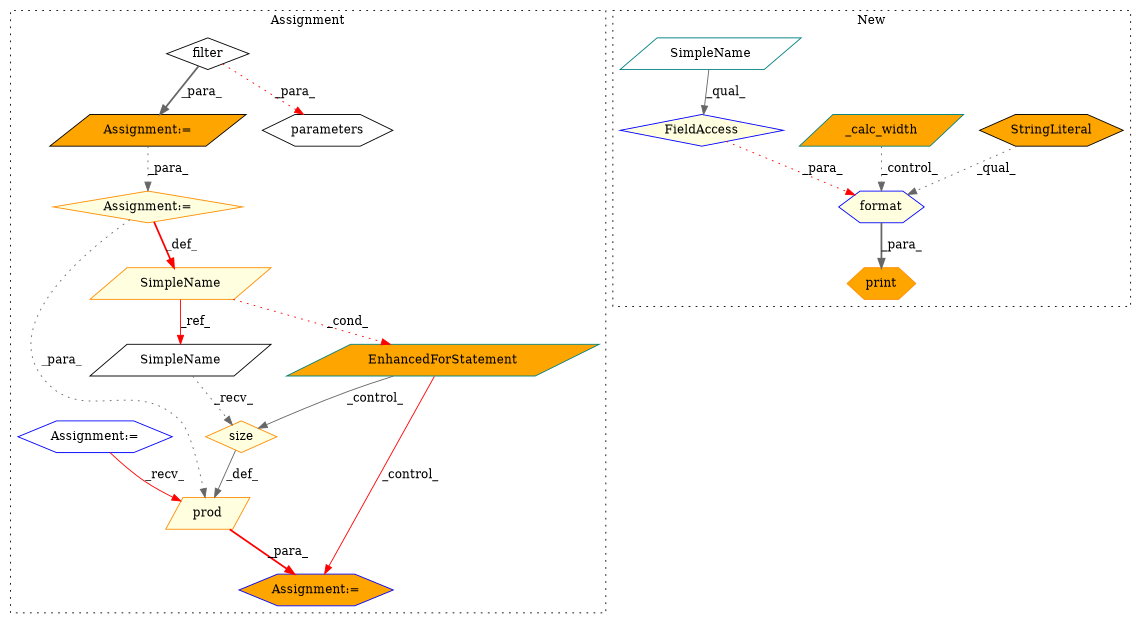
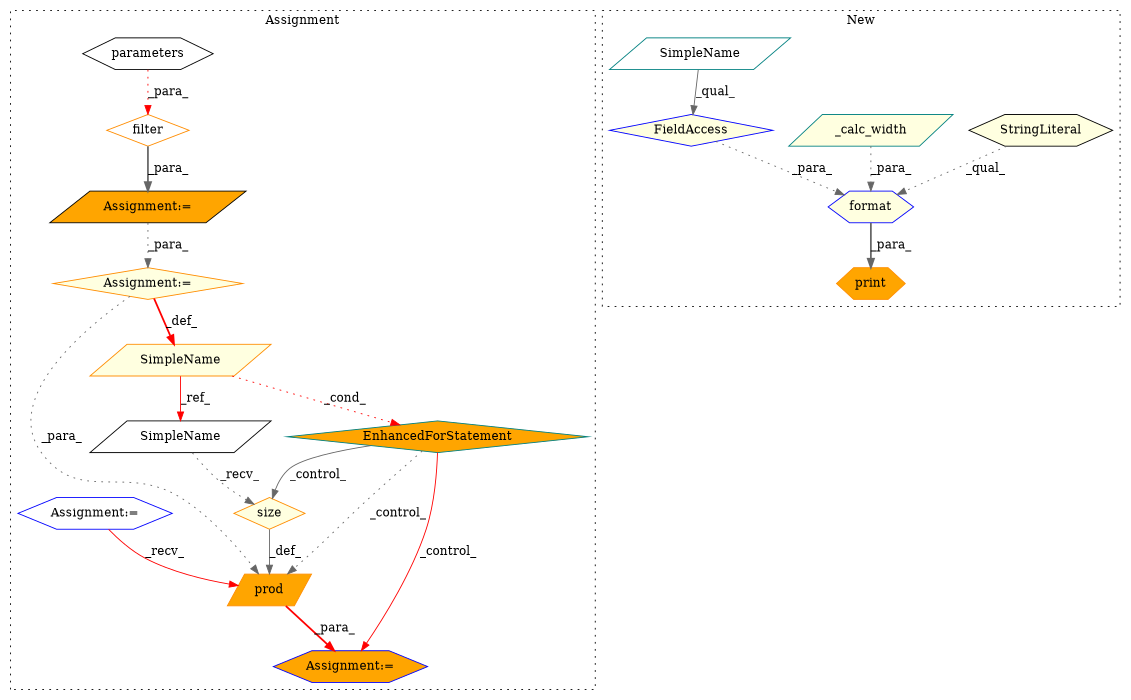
node "filter": color black -> darkorange
edge "filter" -> "parameters": reversed
node "_calc_width": fillcolor orange -> lightyellow
node "StringLiteral": fillcolor orange -> lightyellow
edge "FieldAccess" -> "format": color red -> gray40
edge "_calc_width" -> "format": label "_control_" -> "_para_"
node "EnhancedForStatement": shape parallelogram -> diamond
edge "EnhancedForStatement" -> "prod": added, label "_control_"
node "prod": fillcolor lightyellow -> orange
